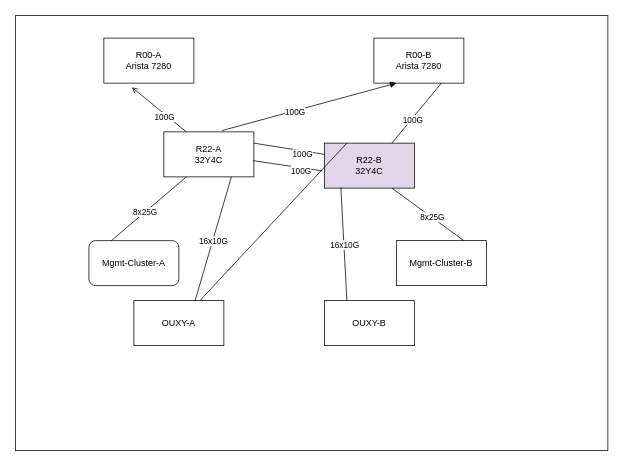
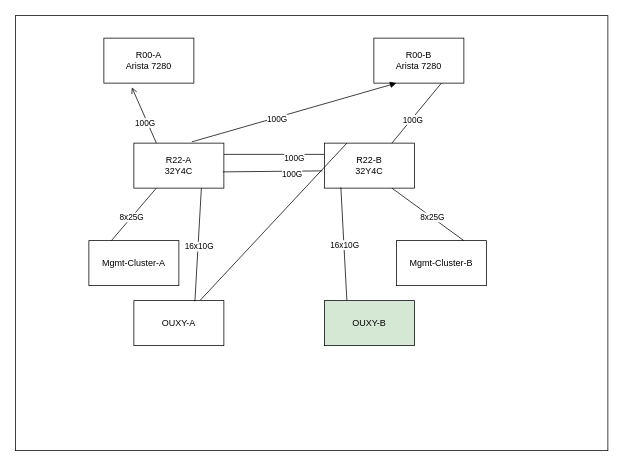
node "R22-A 32Y4C": moved (209, 154) -> (179, 165)
node "R22-B 32Y4C": fillcolor #e1d5e7 -> #ffffff
node "Mgmt-Cluster-A": shape rounded rectangle -> rectangle
node "OUXY-B": fillcolor #ffffff -> #d5e8d4
